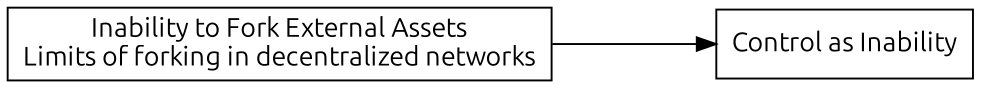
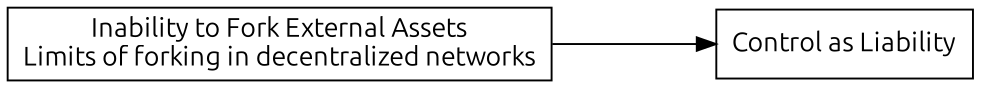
node "Control as Inability": label "Control as Inability" -> "Control as Liability"
